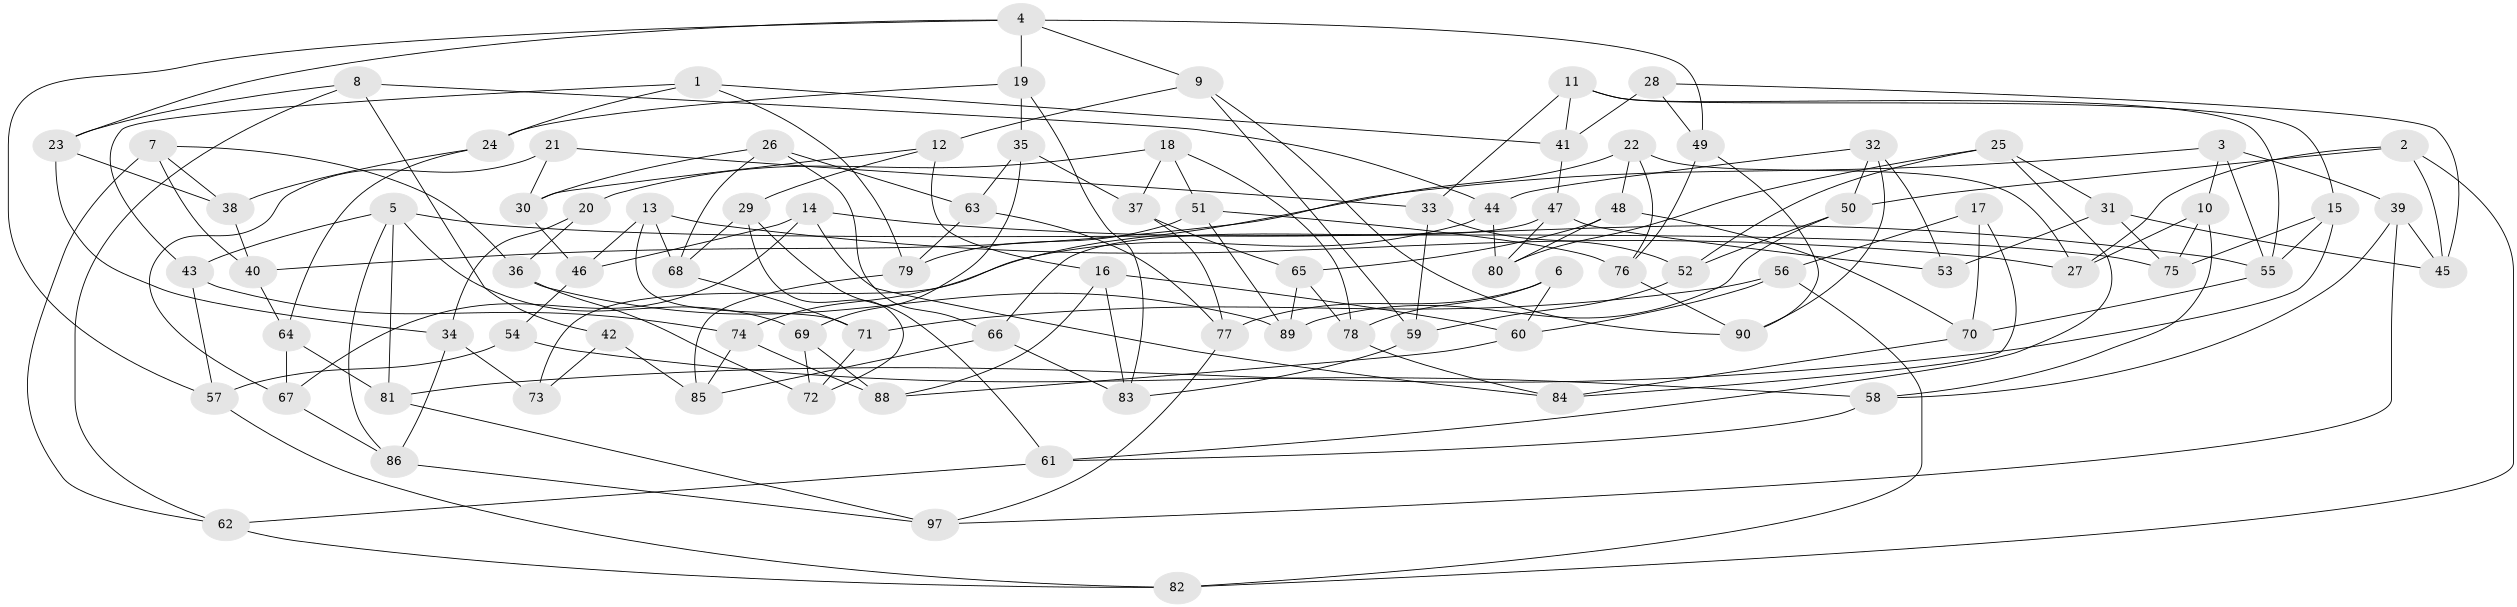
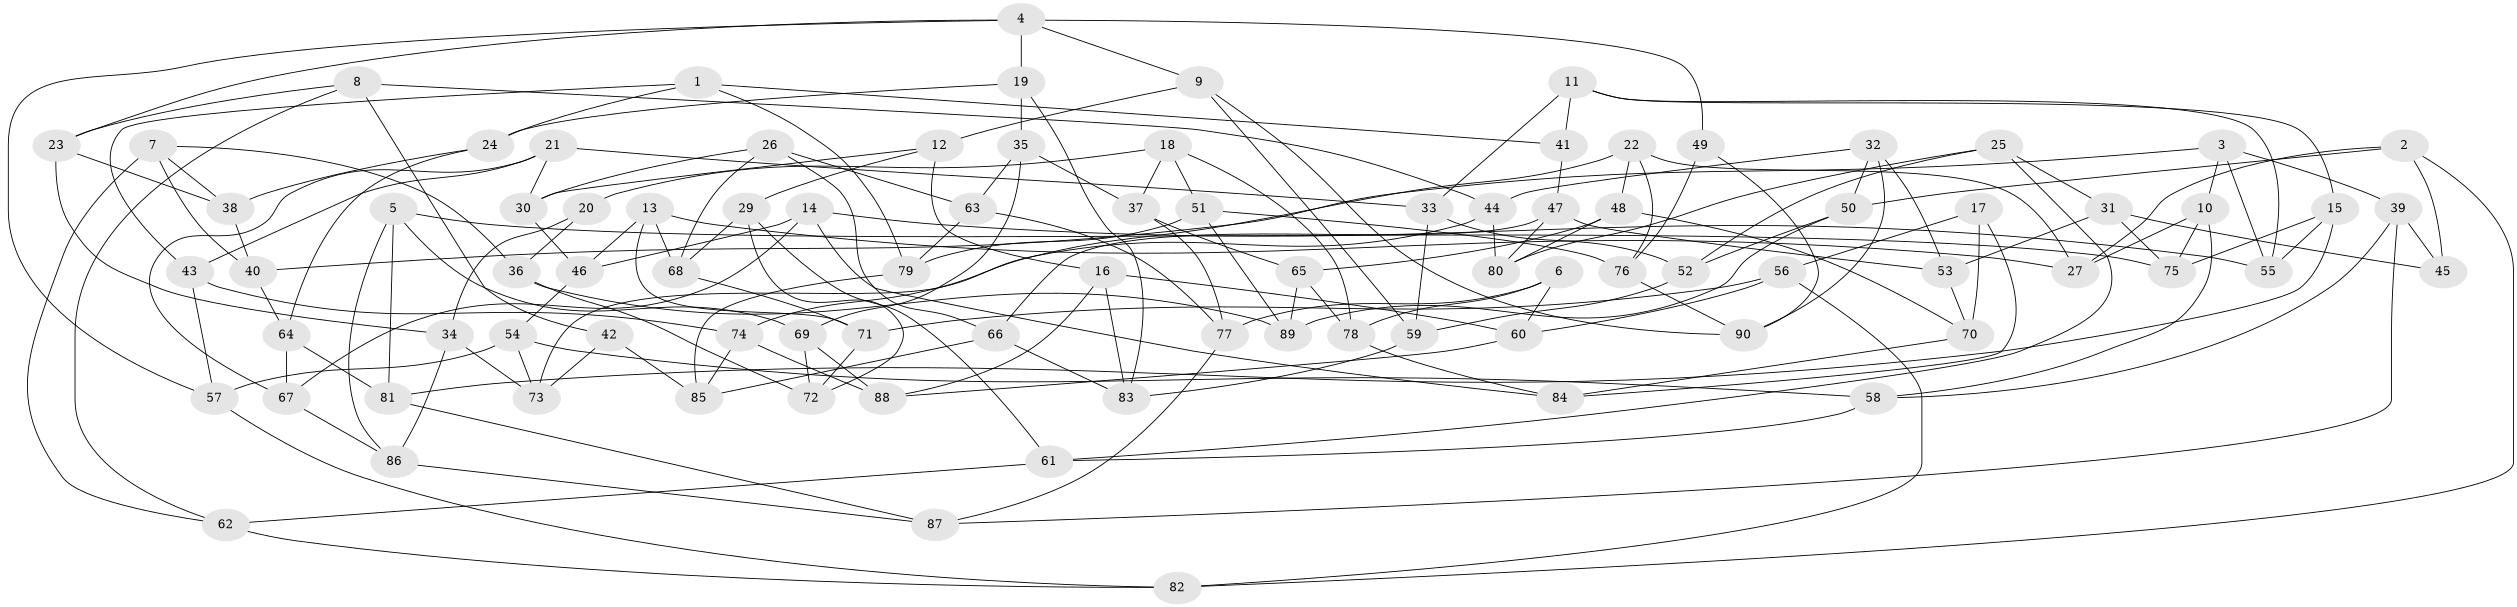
node "28": removed
edge "5" -- "43": now "21" -- "43"
edge "55" -- "70": now "53" -- "70"
edge "54" -- "73": added
node "97": label "97" -> "87"
